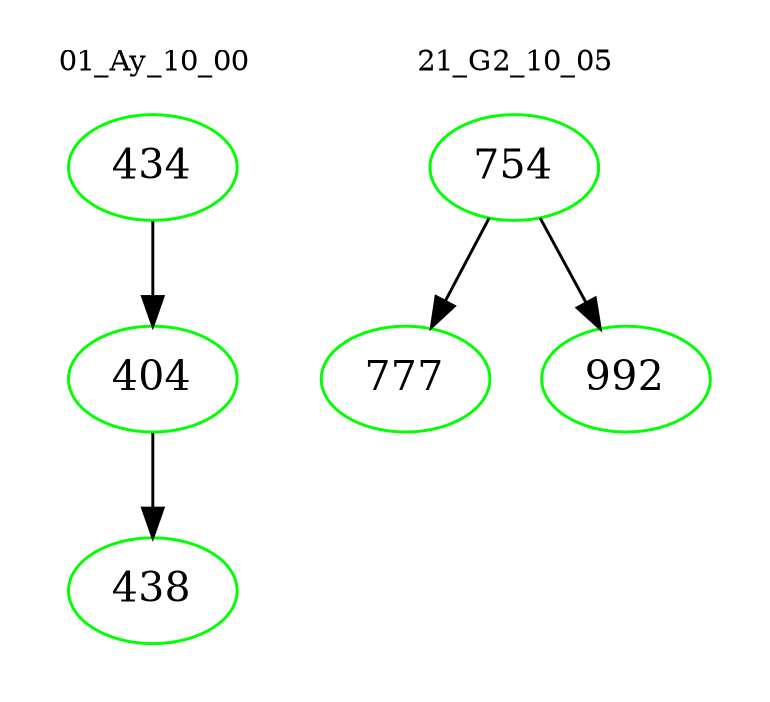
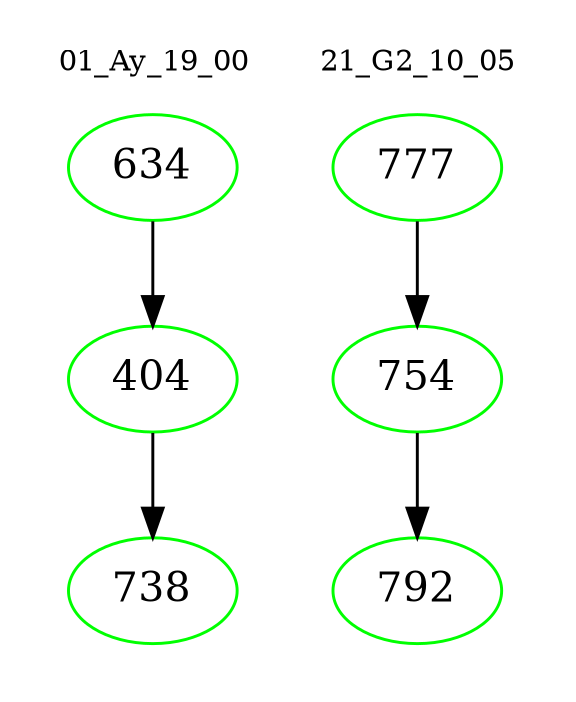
cluster "01_Ay_10_00": label "01_Ay_10_00" -> "01_Ay_19_00"
node "434": label "434" -> "634"
edge "754" -> "777": reversed
node "992": label "992" -> "792"
node "438": label "438" -> "738"
